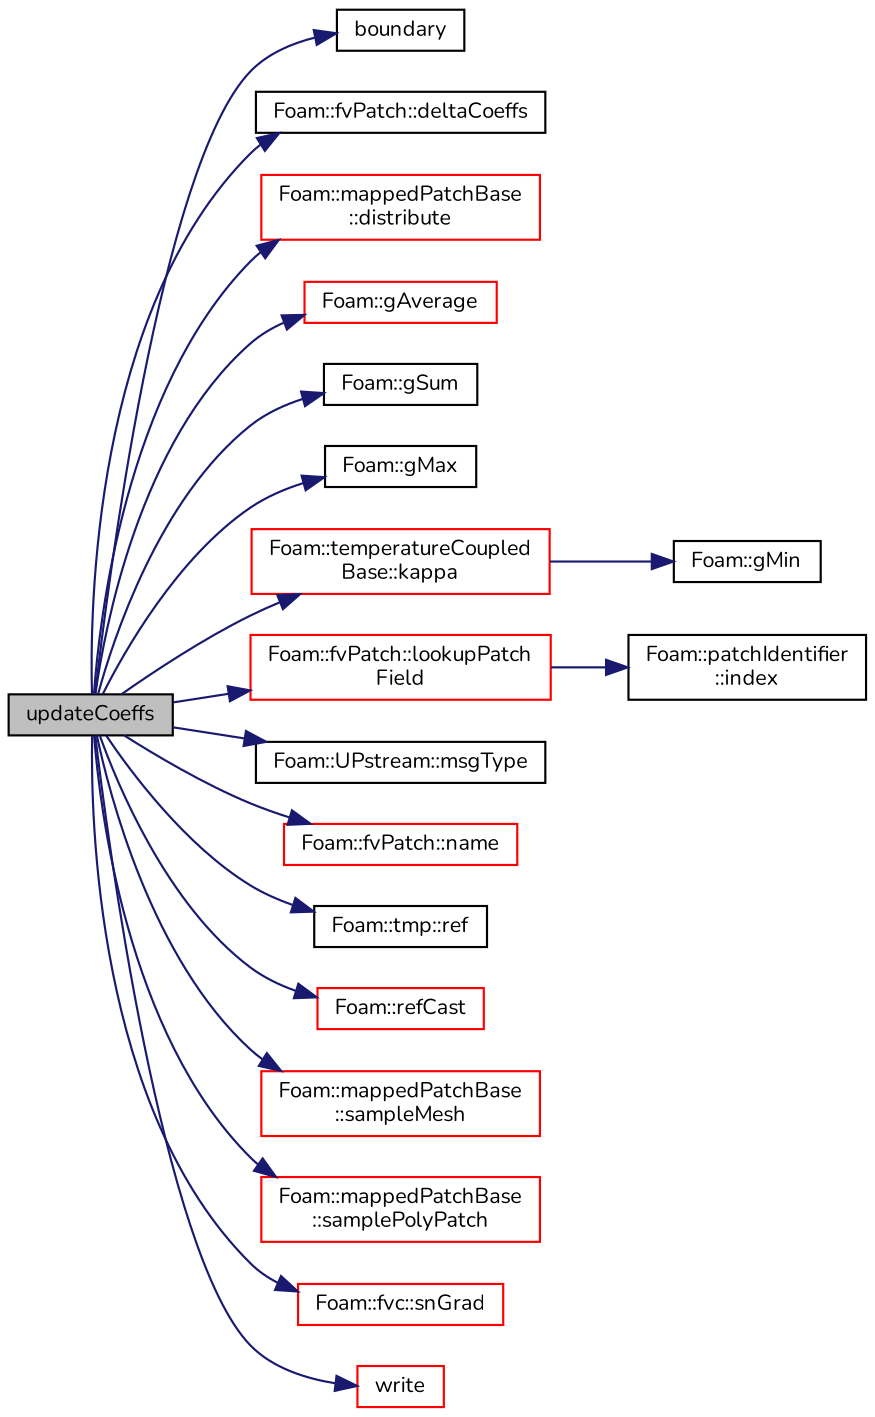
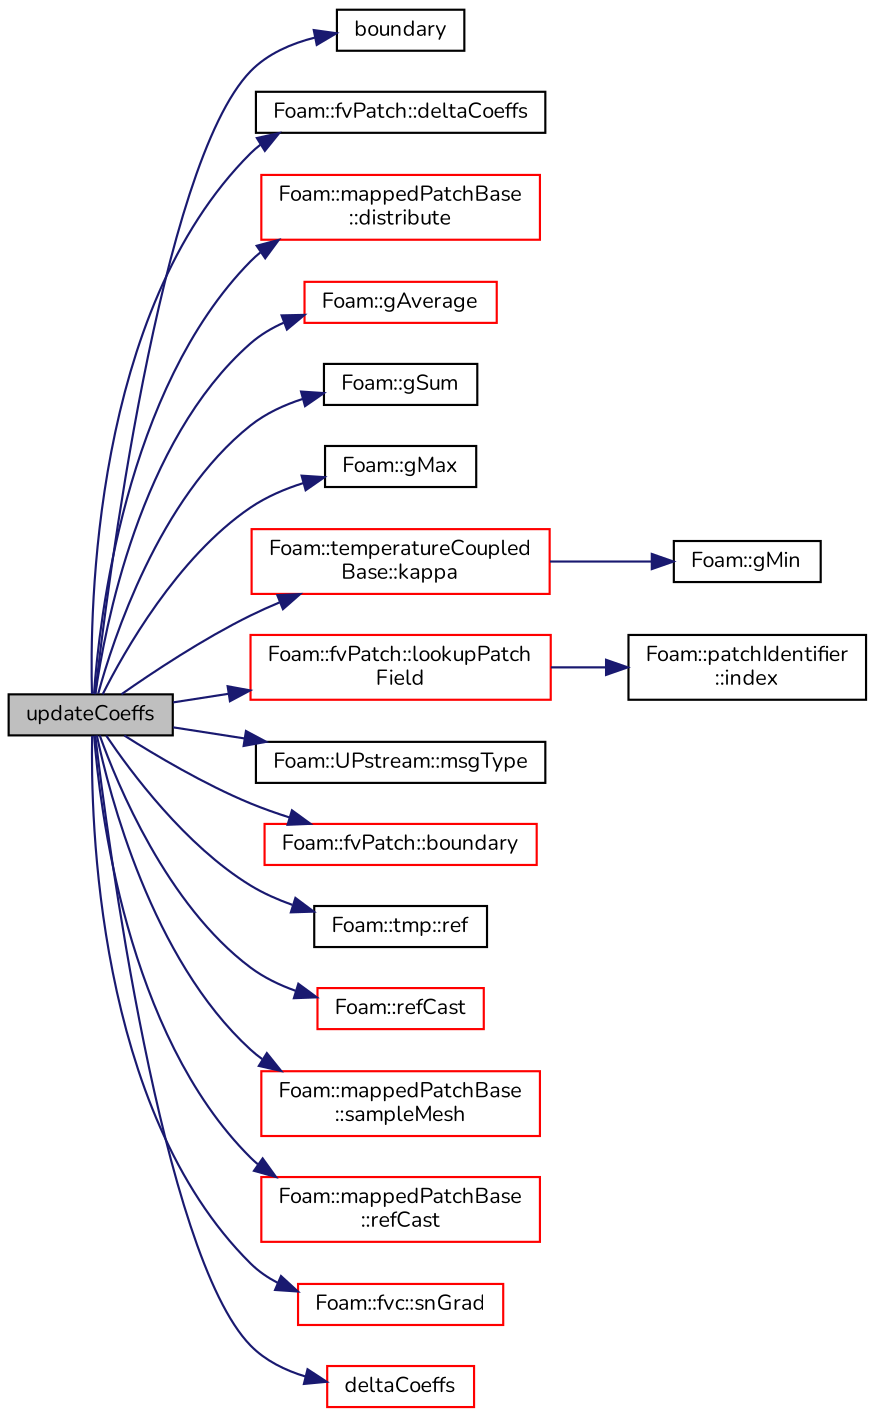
node "Foam::fvPatch::name": label "Foam::fvPatch::name" -> "Foam::fvPatch::boundary"
node "Foam::mappedPatchBase ::samplePolyPatch": label "Foam::mappedPatchBase ::samplePolyPatch" -> "Foam::mappedPatchBase ::refCast"
node "write": label "write" -> "deltaCoeffs"
